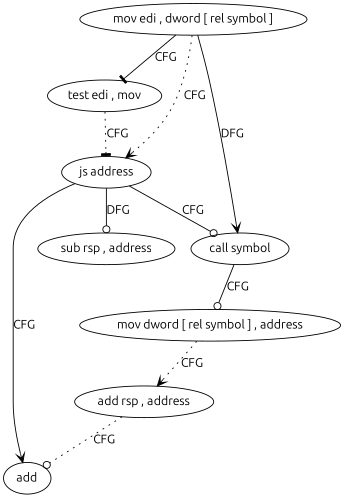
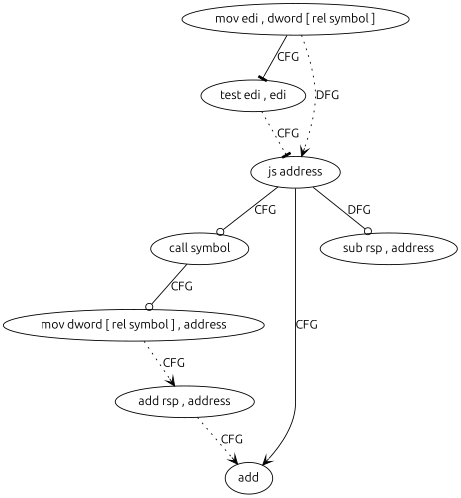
node "test edi , mov": label "test edi , mov" -> "test edi , edi"
edge "mov edi , dword [ rel symbol ]" -> "js address": label "CFG" -> "DFG"
edge "mov edi , dword [ rel symbol ]" -> "call symbol": removed, label "DFG"
edge "add rsp , address" -> "add": arrowhead odot -> vee
